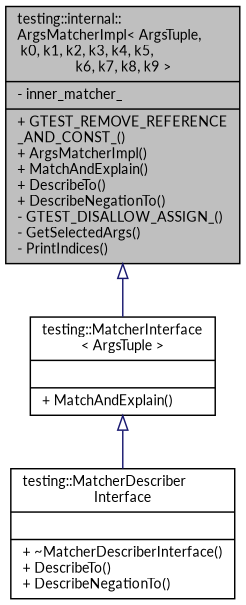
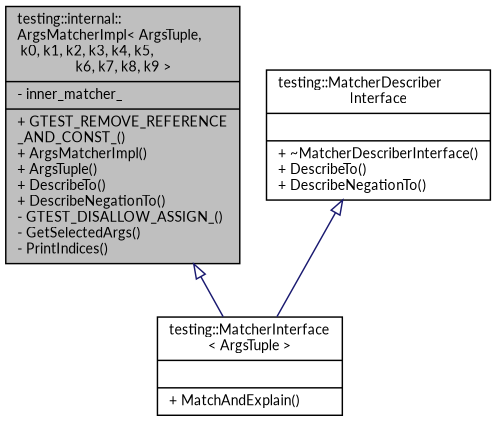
node "testing::internal::": text "+ MatchAndExplain()" -> "+ ArgsTuple()"
edge "testing::MatcherDescriber" -> "testing::MatcherInterface": reversed
